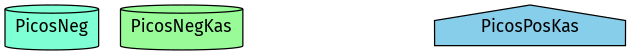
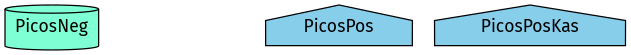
node "PicosNegKas": removed
node "PicosPos": added
